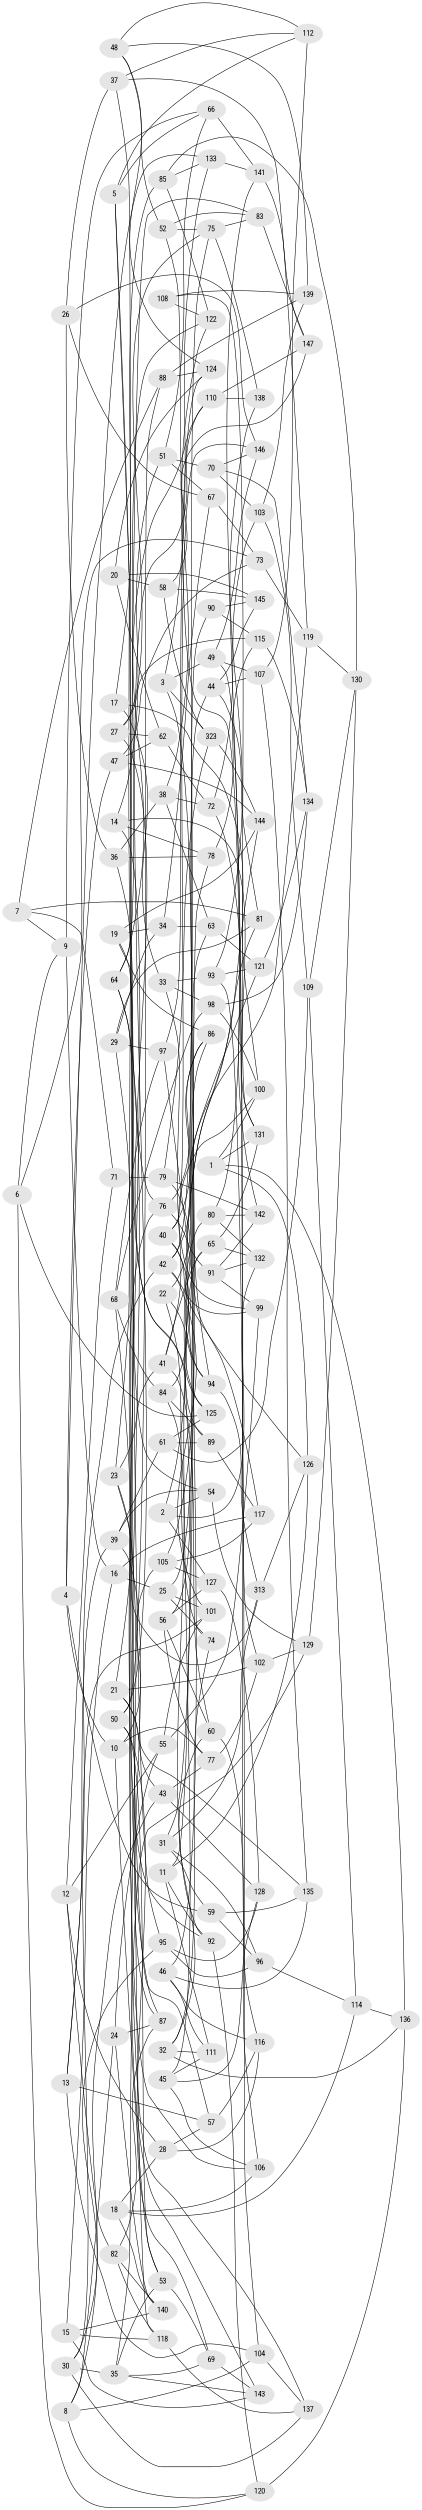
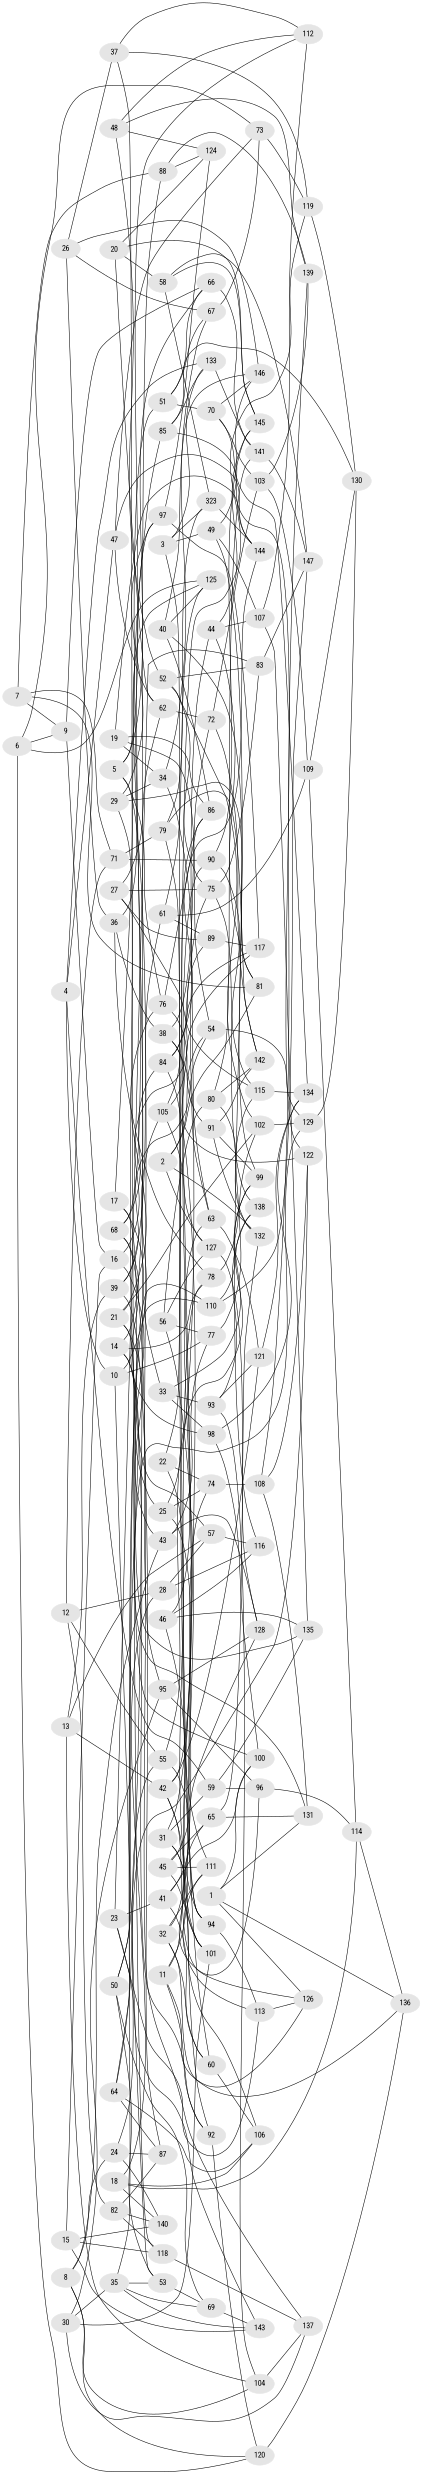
edge "71" -- "90": added
edge "74" -- "108": added
node "313": label "313" -> "113"
